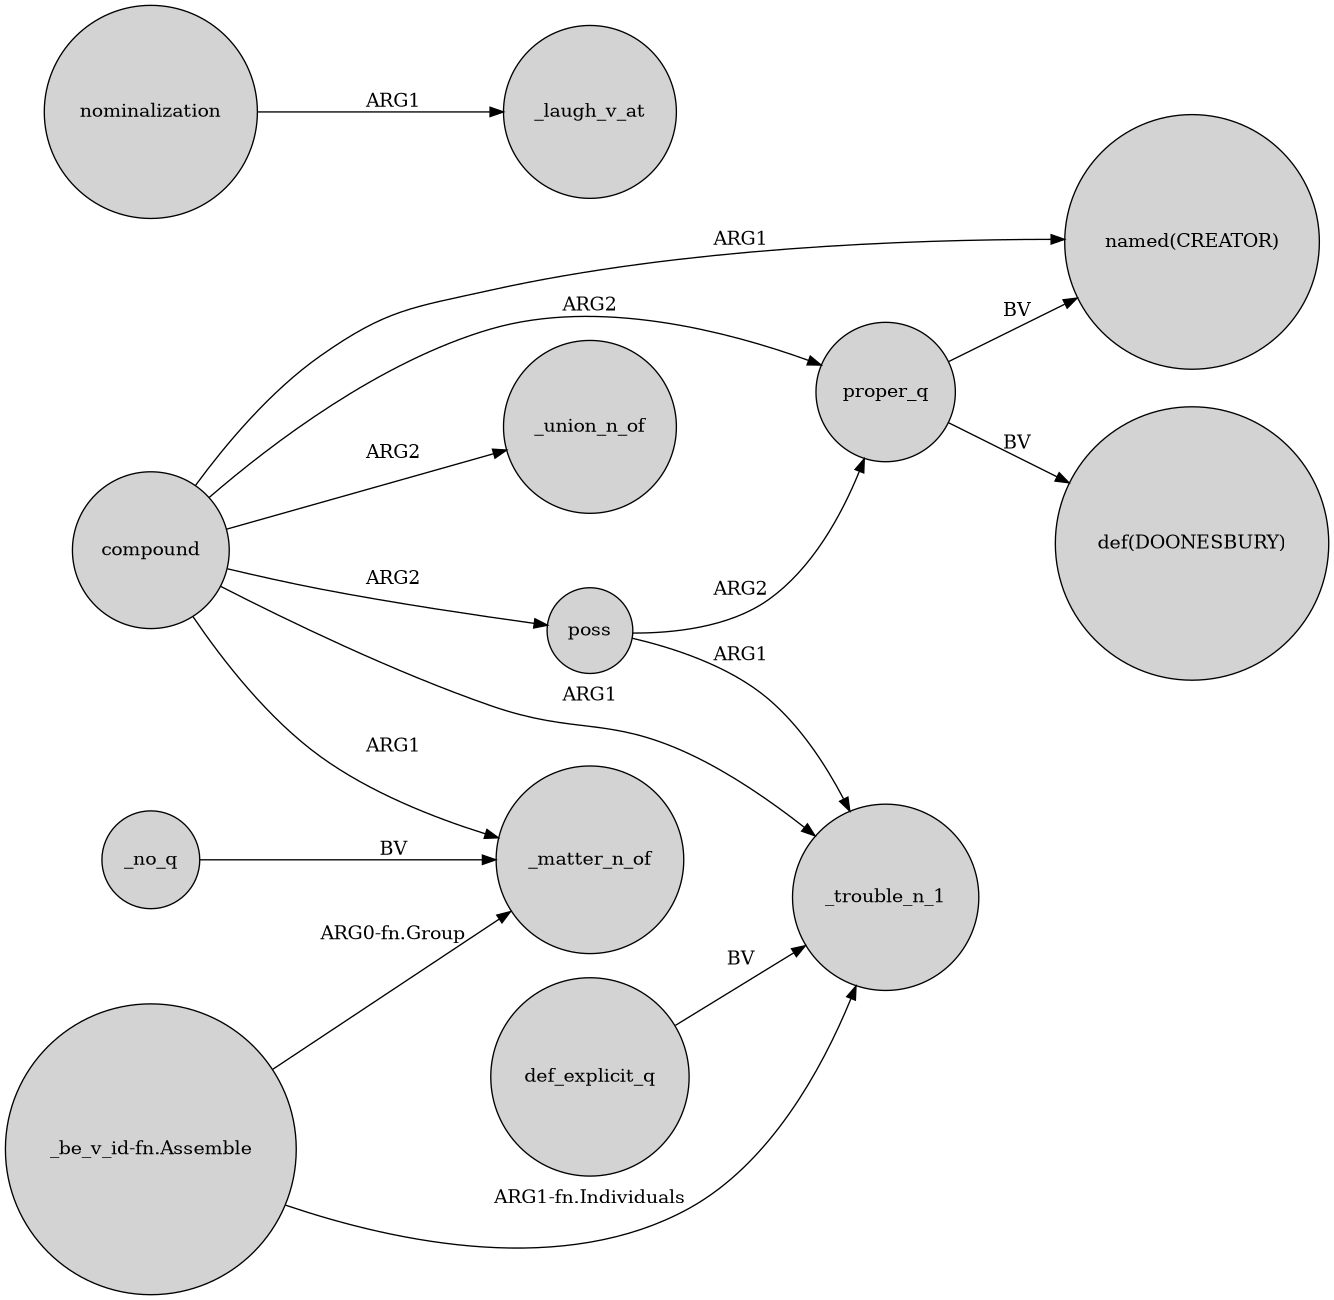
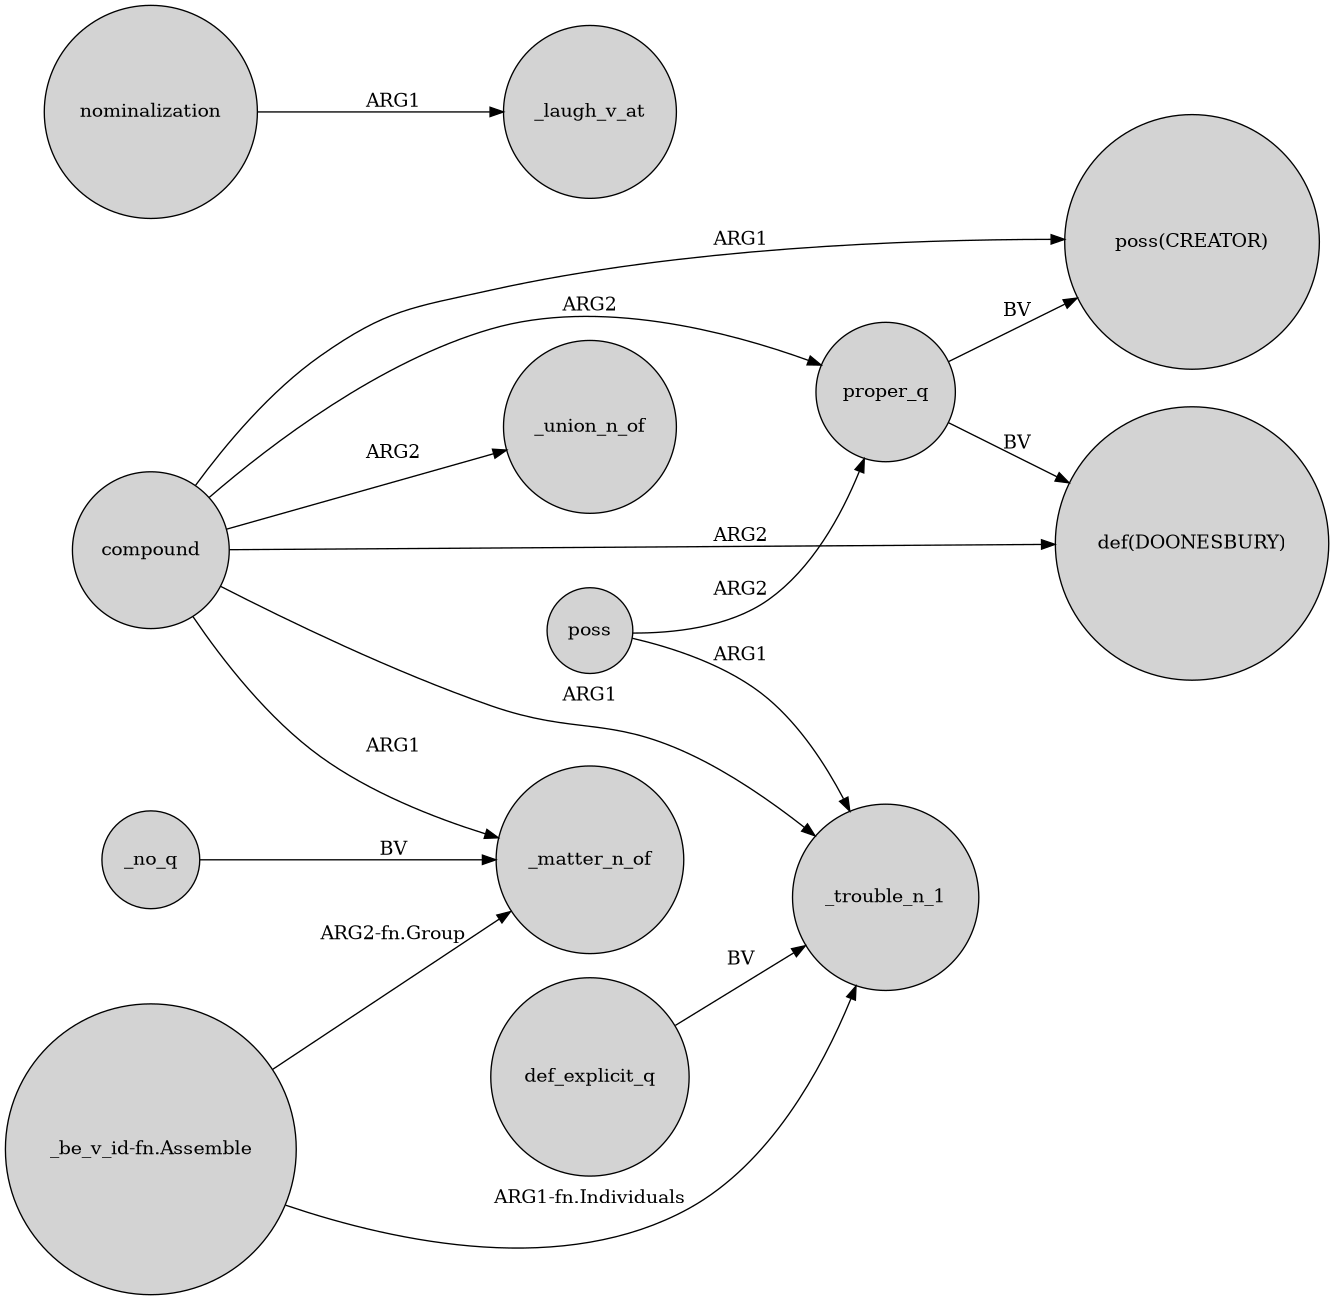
node "named(CREATOR)": label "named(CREATOR)" -> "poss(CREATOR)"
edge "compound" -> "poss": now "compound" -> "def(DOONESBURY)"
edge "_be_v_id-fn.Assemble" -> "_matter_n_of": label "ARG0-fn.Group" -> "ARG2-fn.Group"
